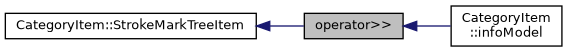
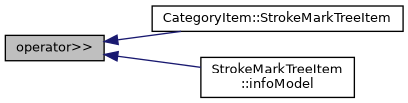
edge "operator>>" -> "CategoryItem::StrokeMarkTreeItem": reversed
node "CategoryItem ::infoModel": label "CategoryItem ::infoModel" -> "StrokeMarkTreeItem ::infoModel"
